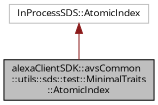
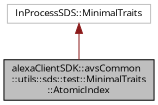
node "InProcessSDS::AtomicIndex": label "InProcessSDS::AtomicIndex" -> "InProcessSDS::MinimalTraits"
